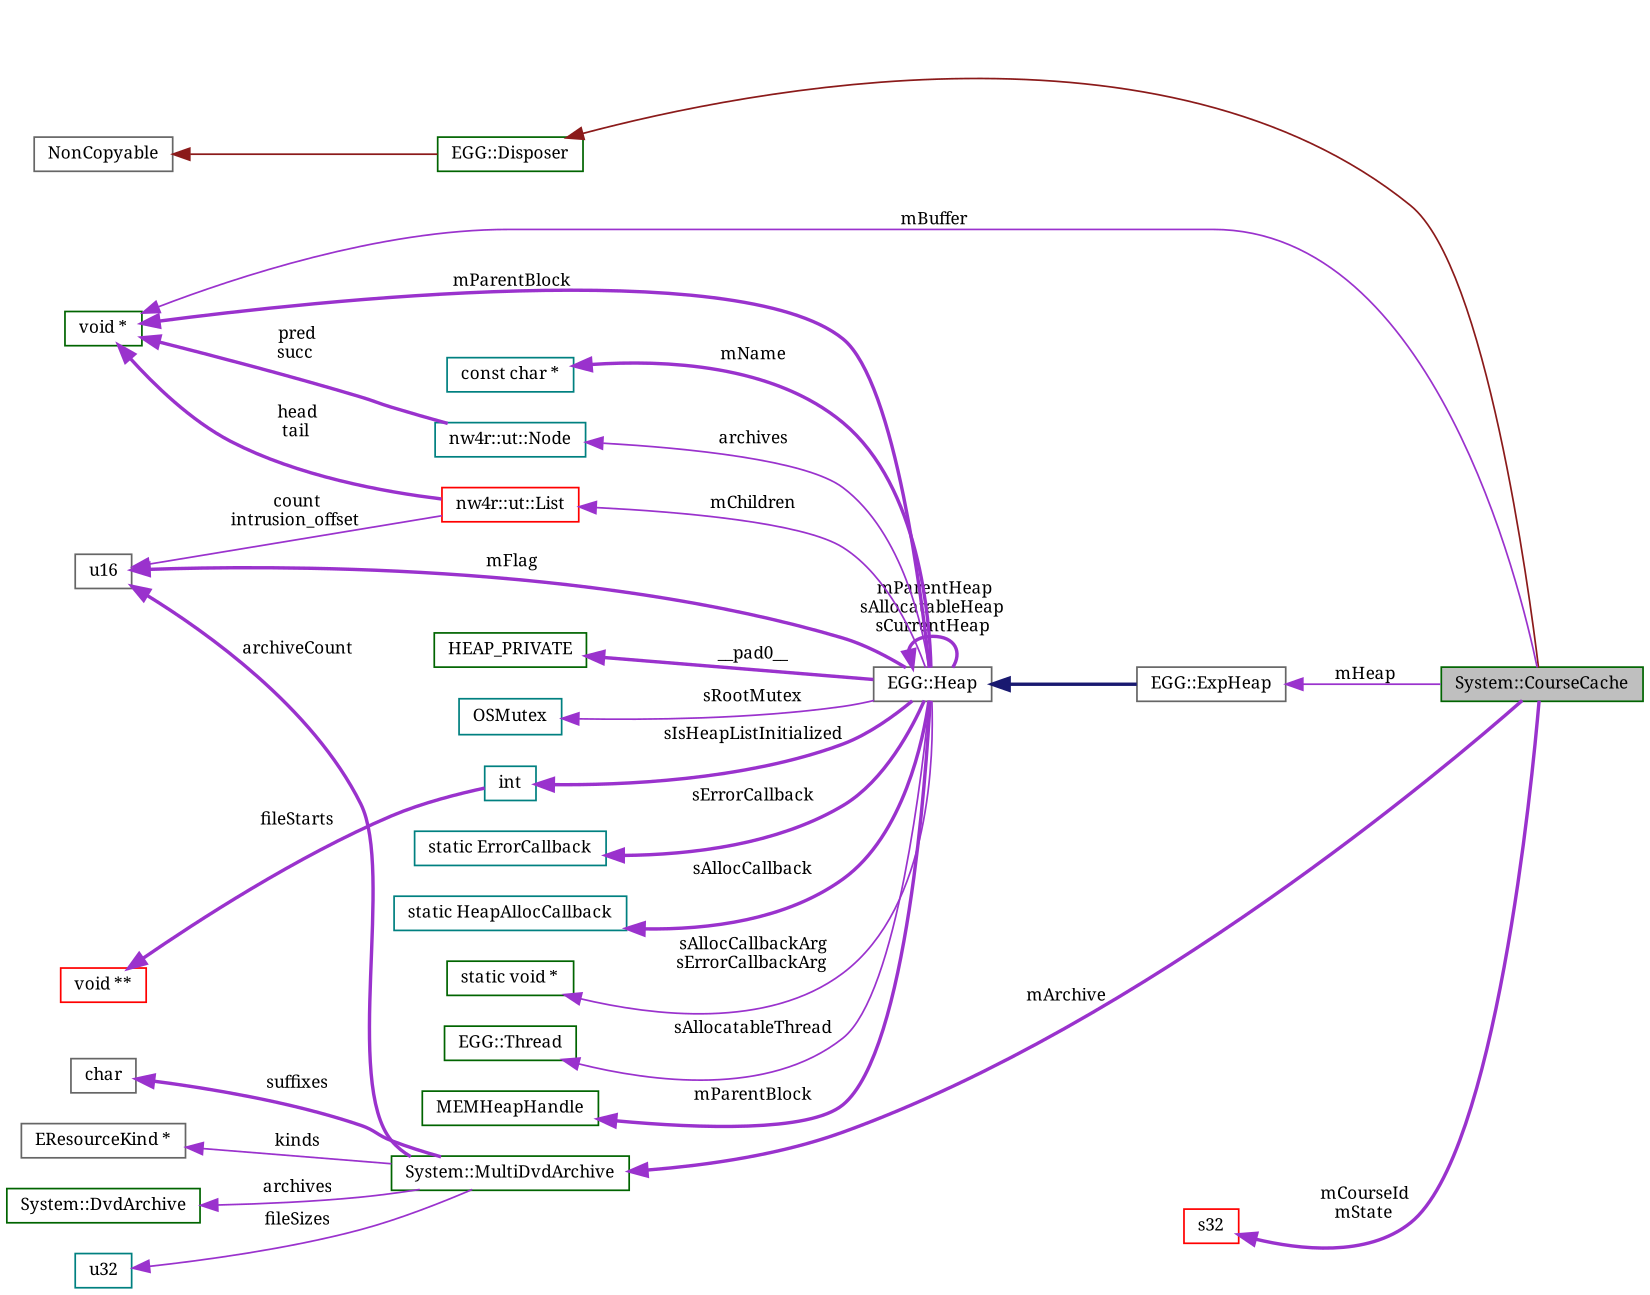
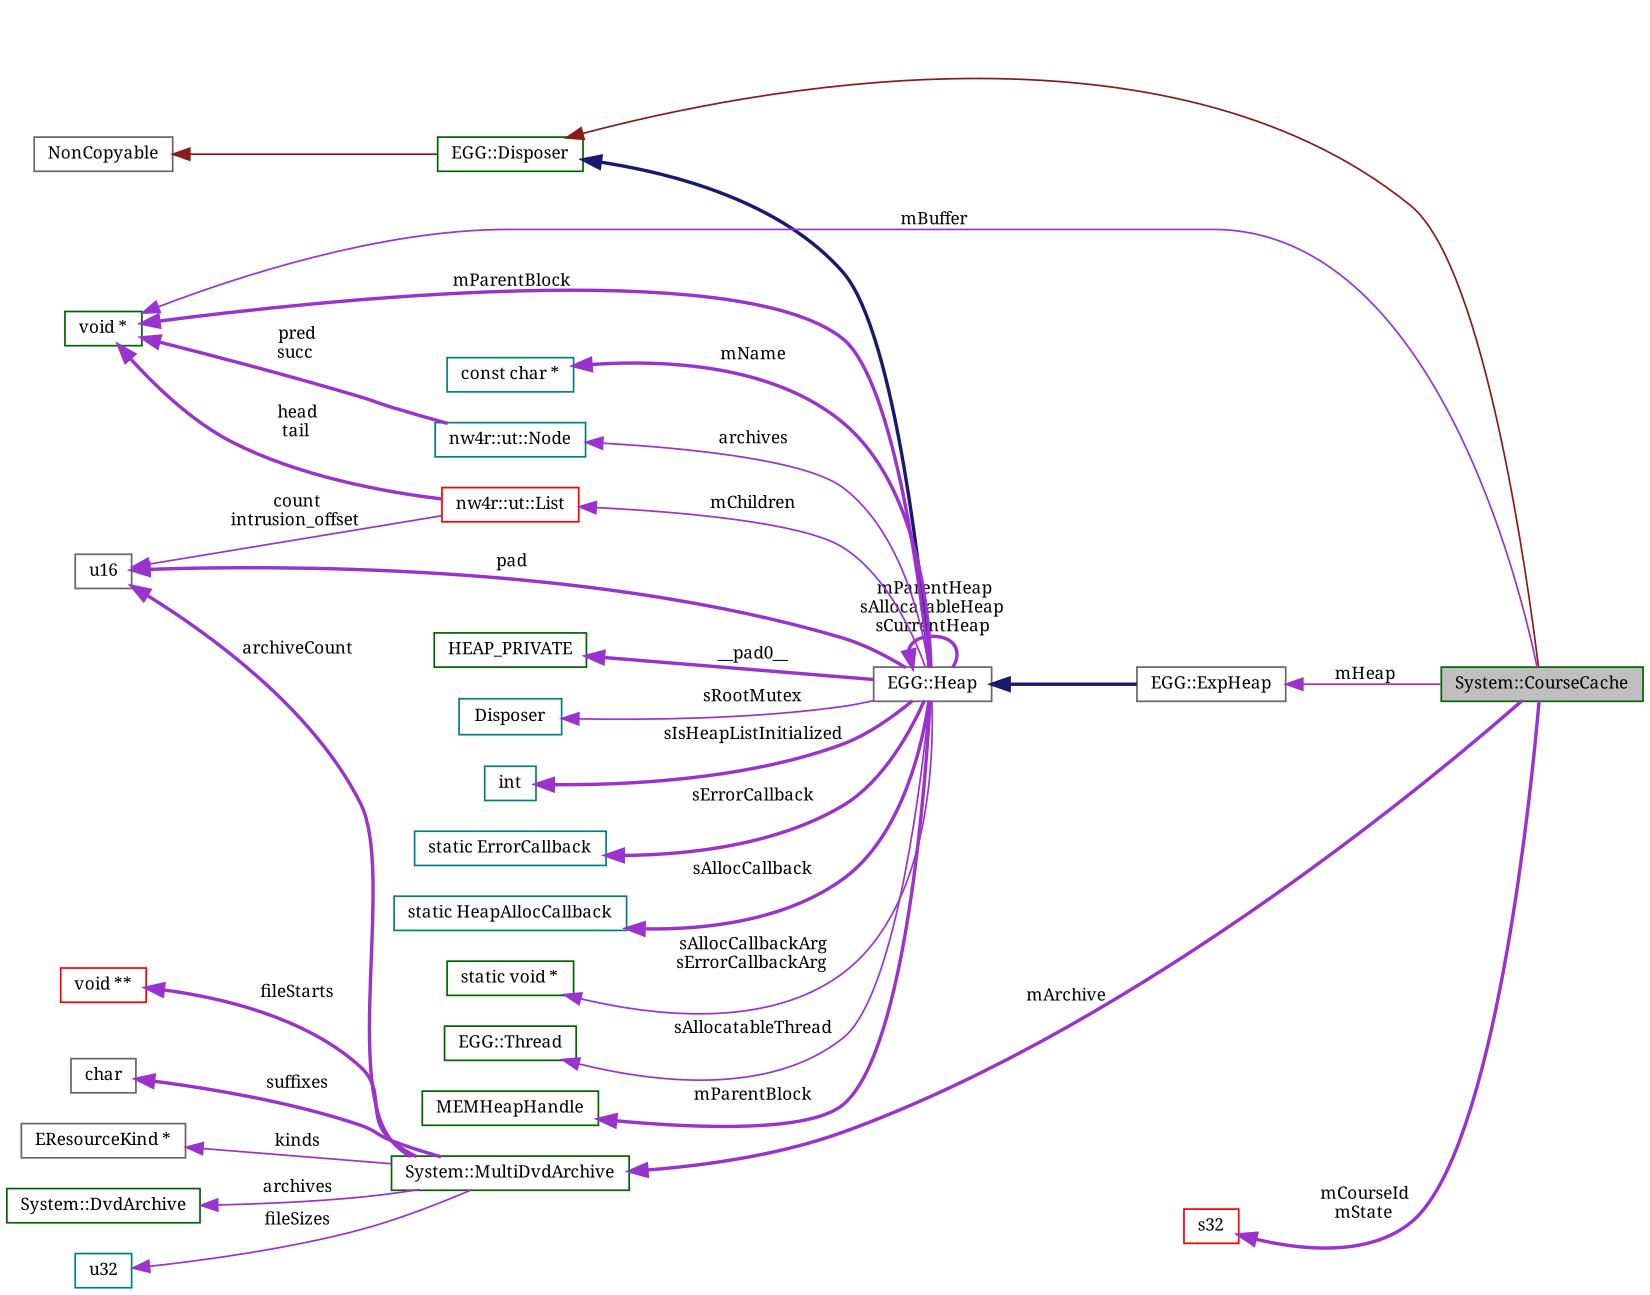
edge "EGG::Heap" -> "EGG::Disposer": added
edge "EGG::Heap" -> "u16": label " mFlag" -> " pad"
node "OSMutex": label "OSMutex" -> "Disposer"
edge "int" -> "void **": now "System::MultiDvdArchive" -> "void **"
